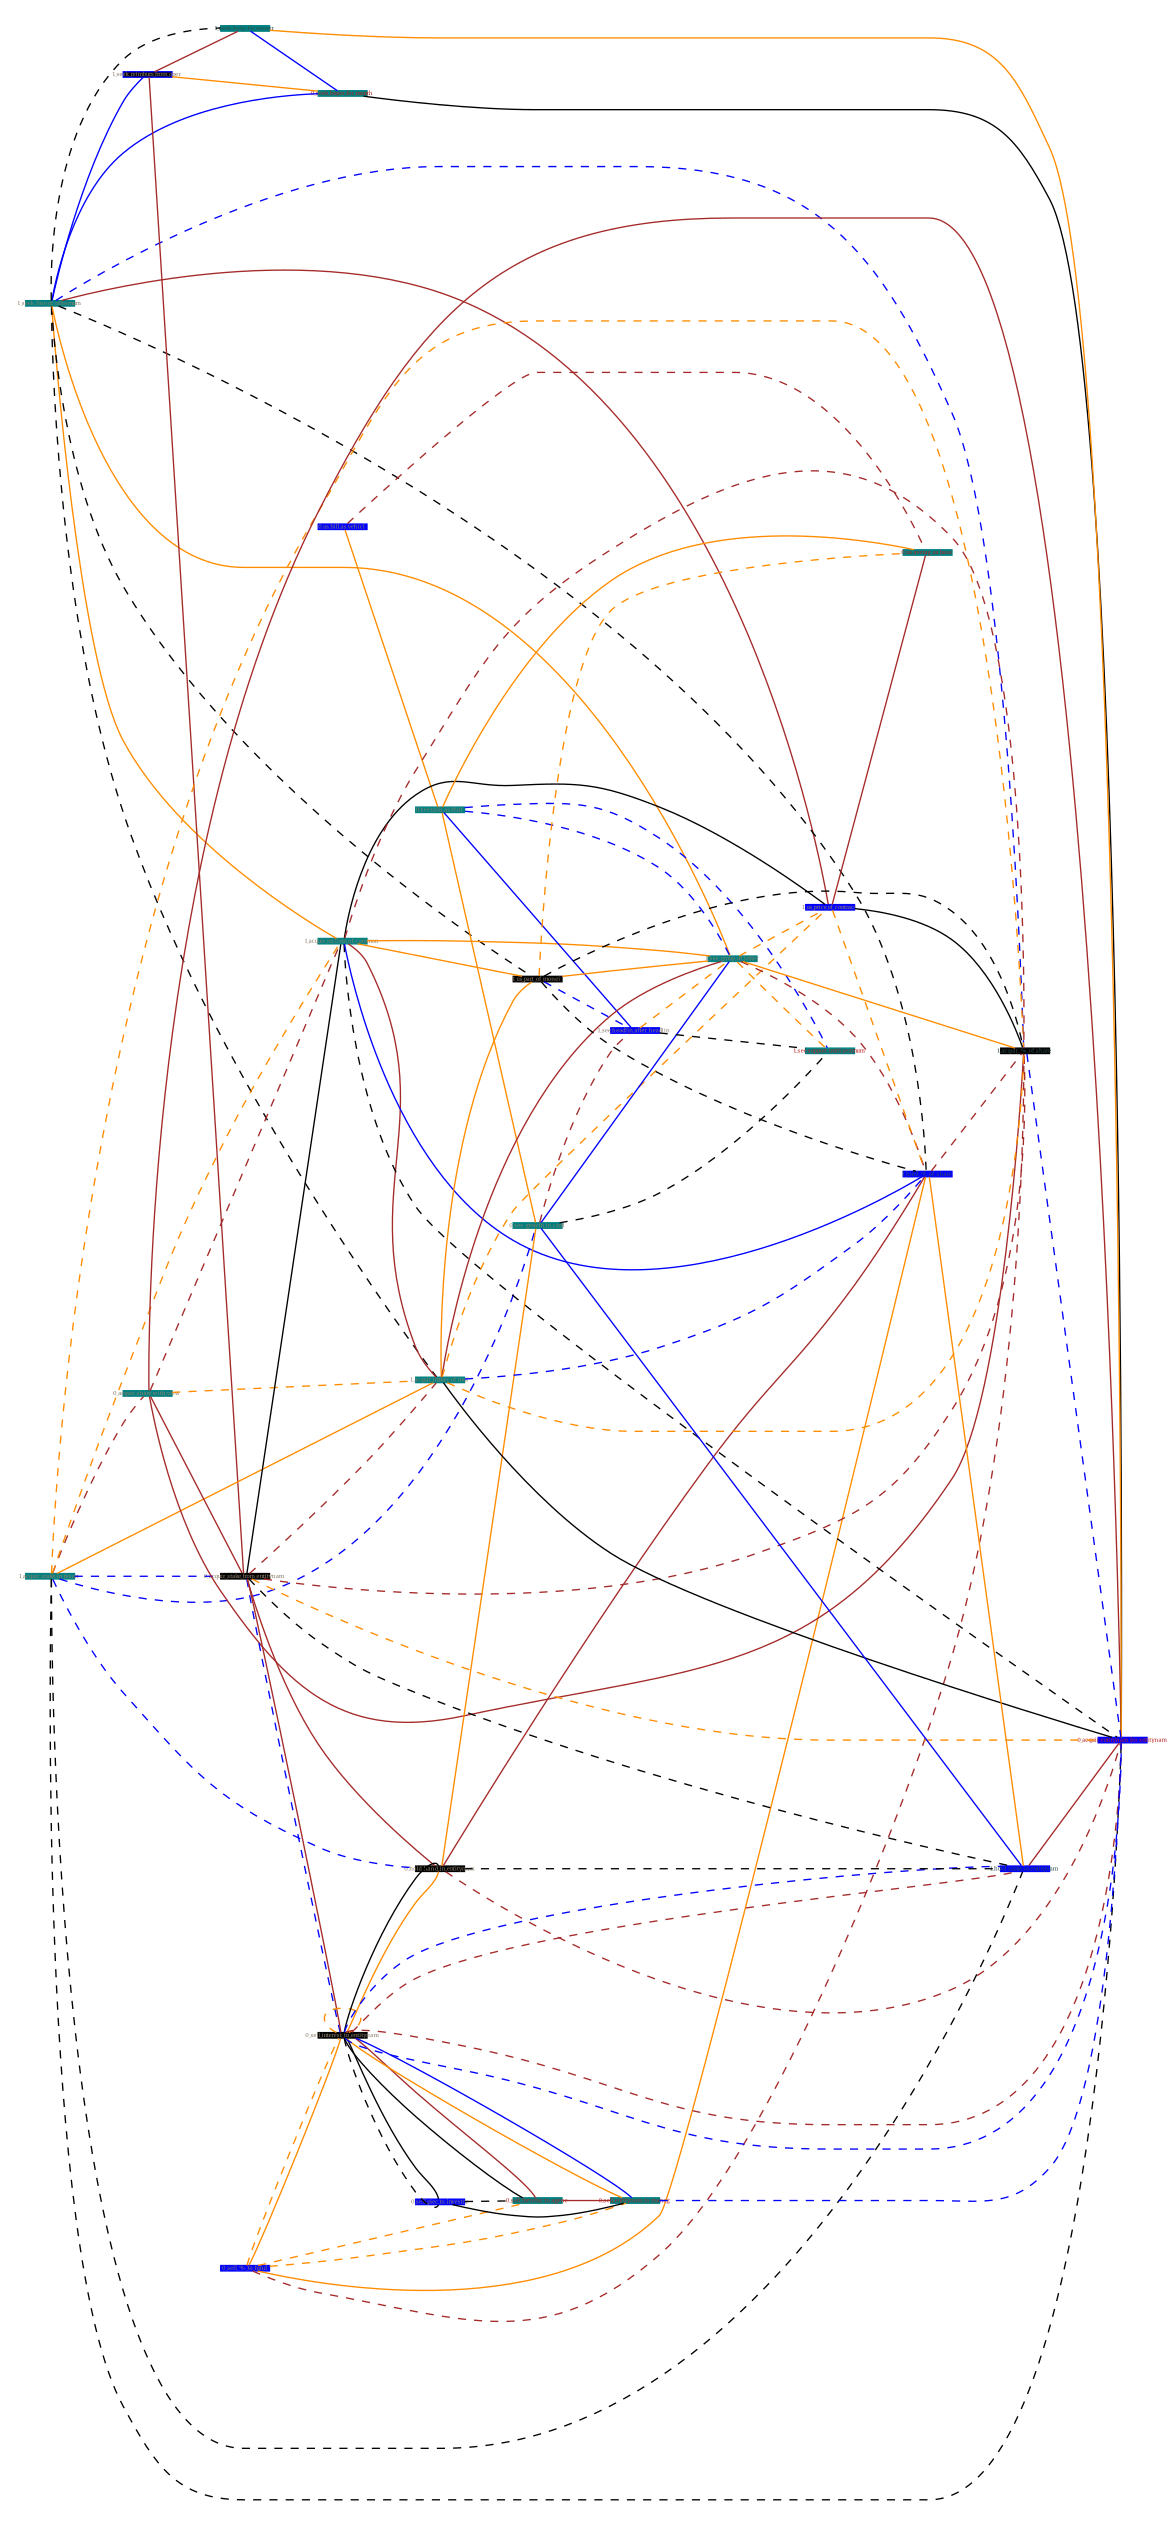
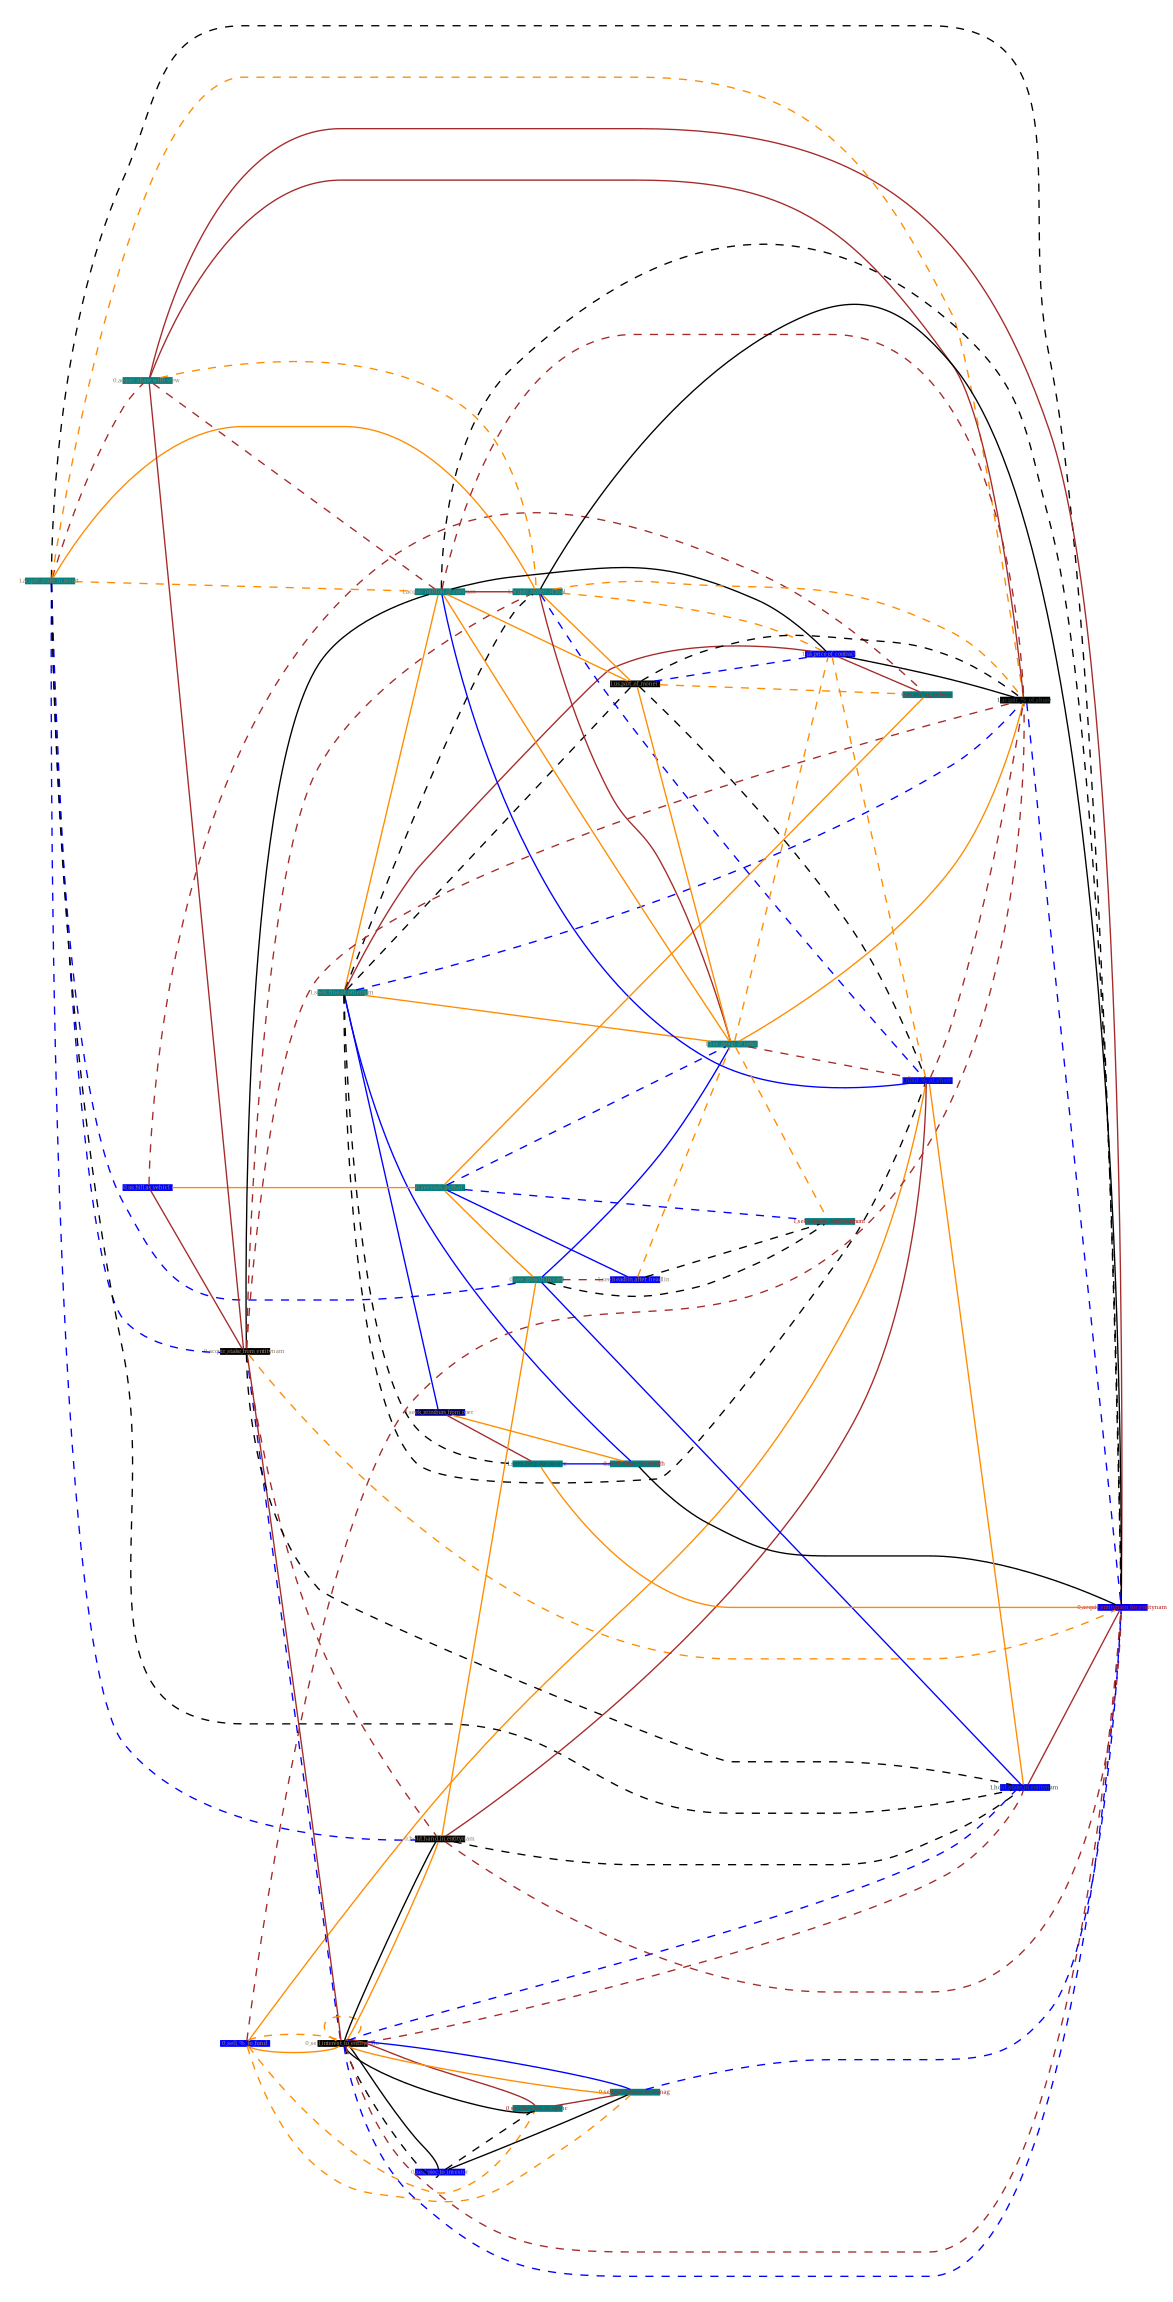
edge "1_seek_reimburs_from_oper" -- "0_acquir_stake_from_entitynam": now "0_us_bill_as_vehicl" -- "0_acquir_stake_from_entitynam"
edge "1_us_part_of_monei" -- "1_see_headlin_after_headlin": now "1_us_part_of_monei" -- "1_us_price_of_contract"
edge "0_acquir_stake_from_entitynam" -- "0_hold_hand_in_entitynam": style solid -> dashed
